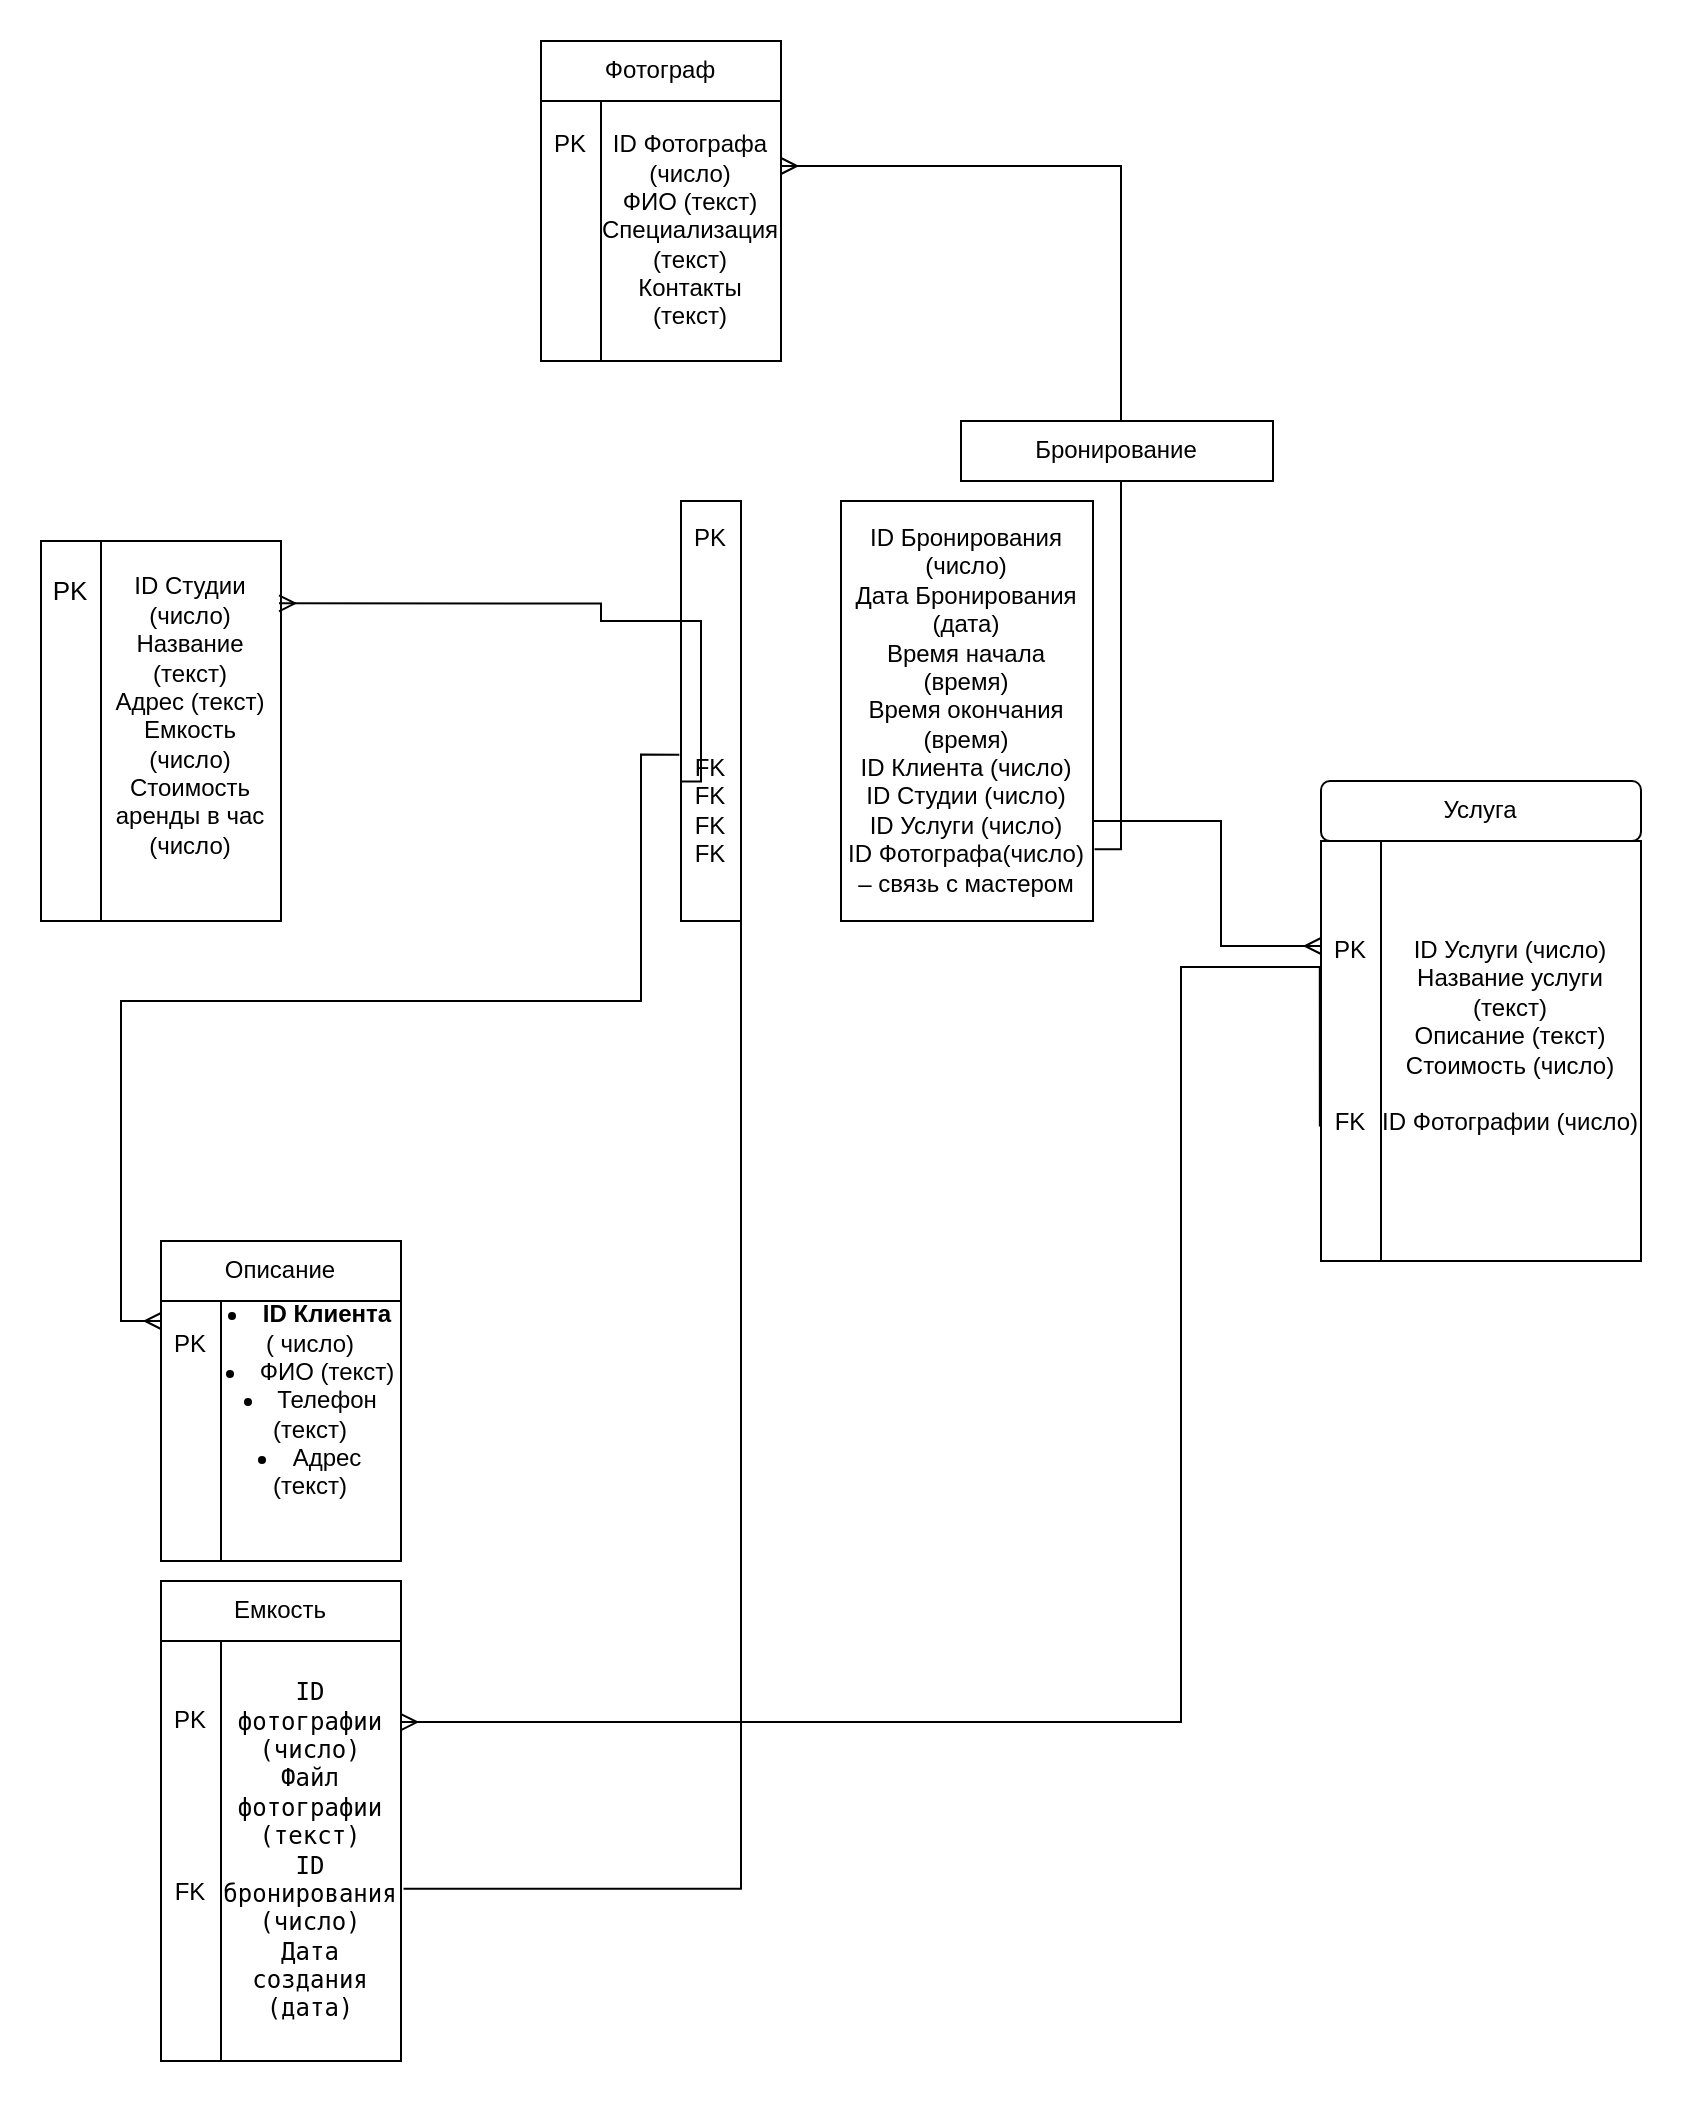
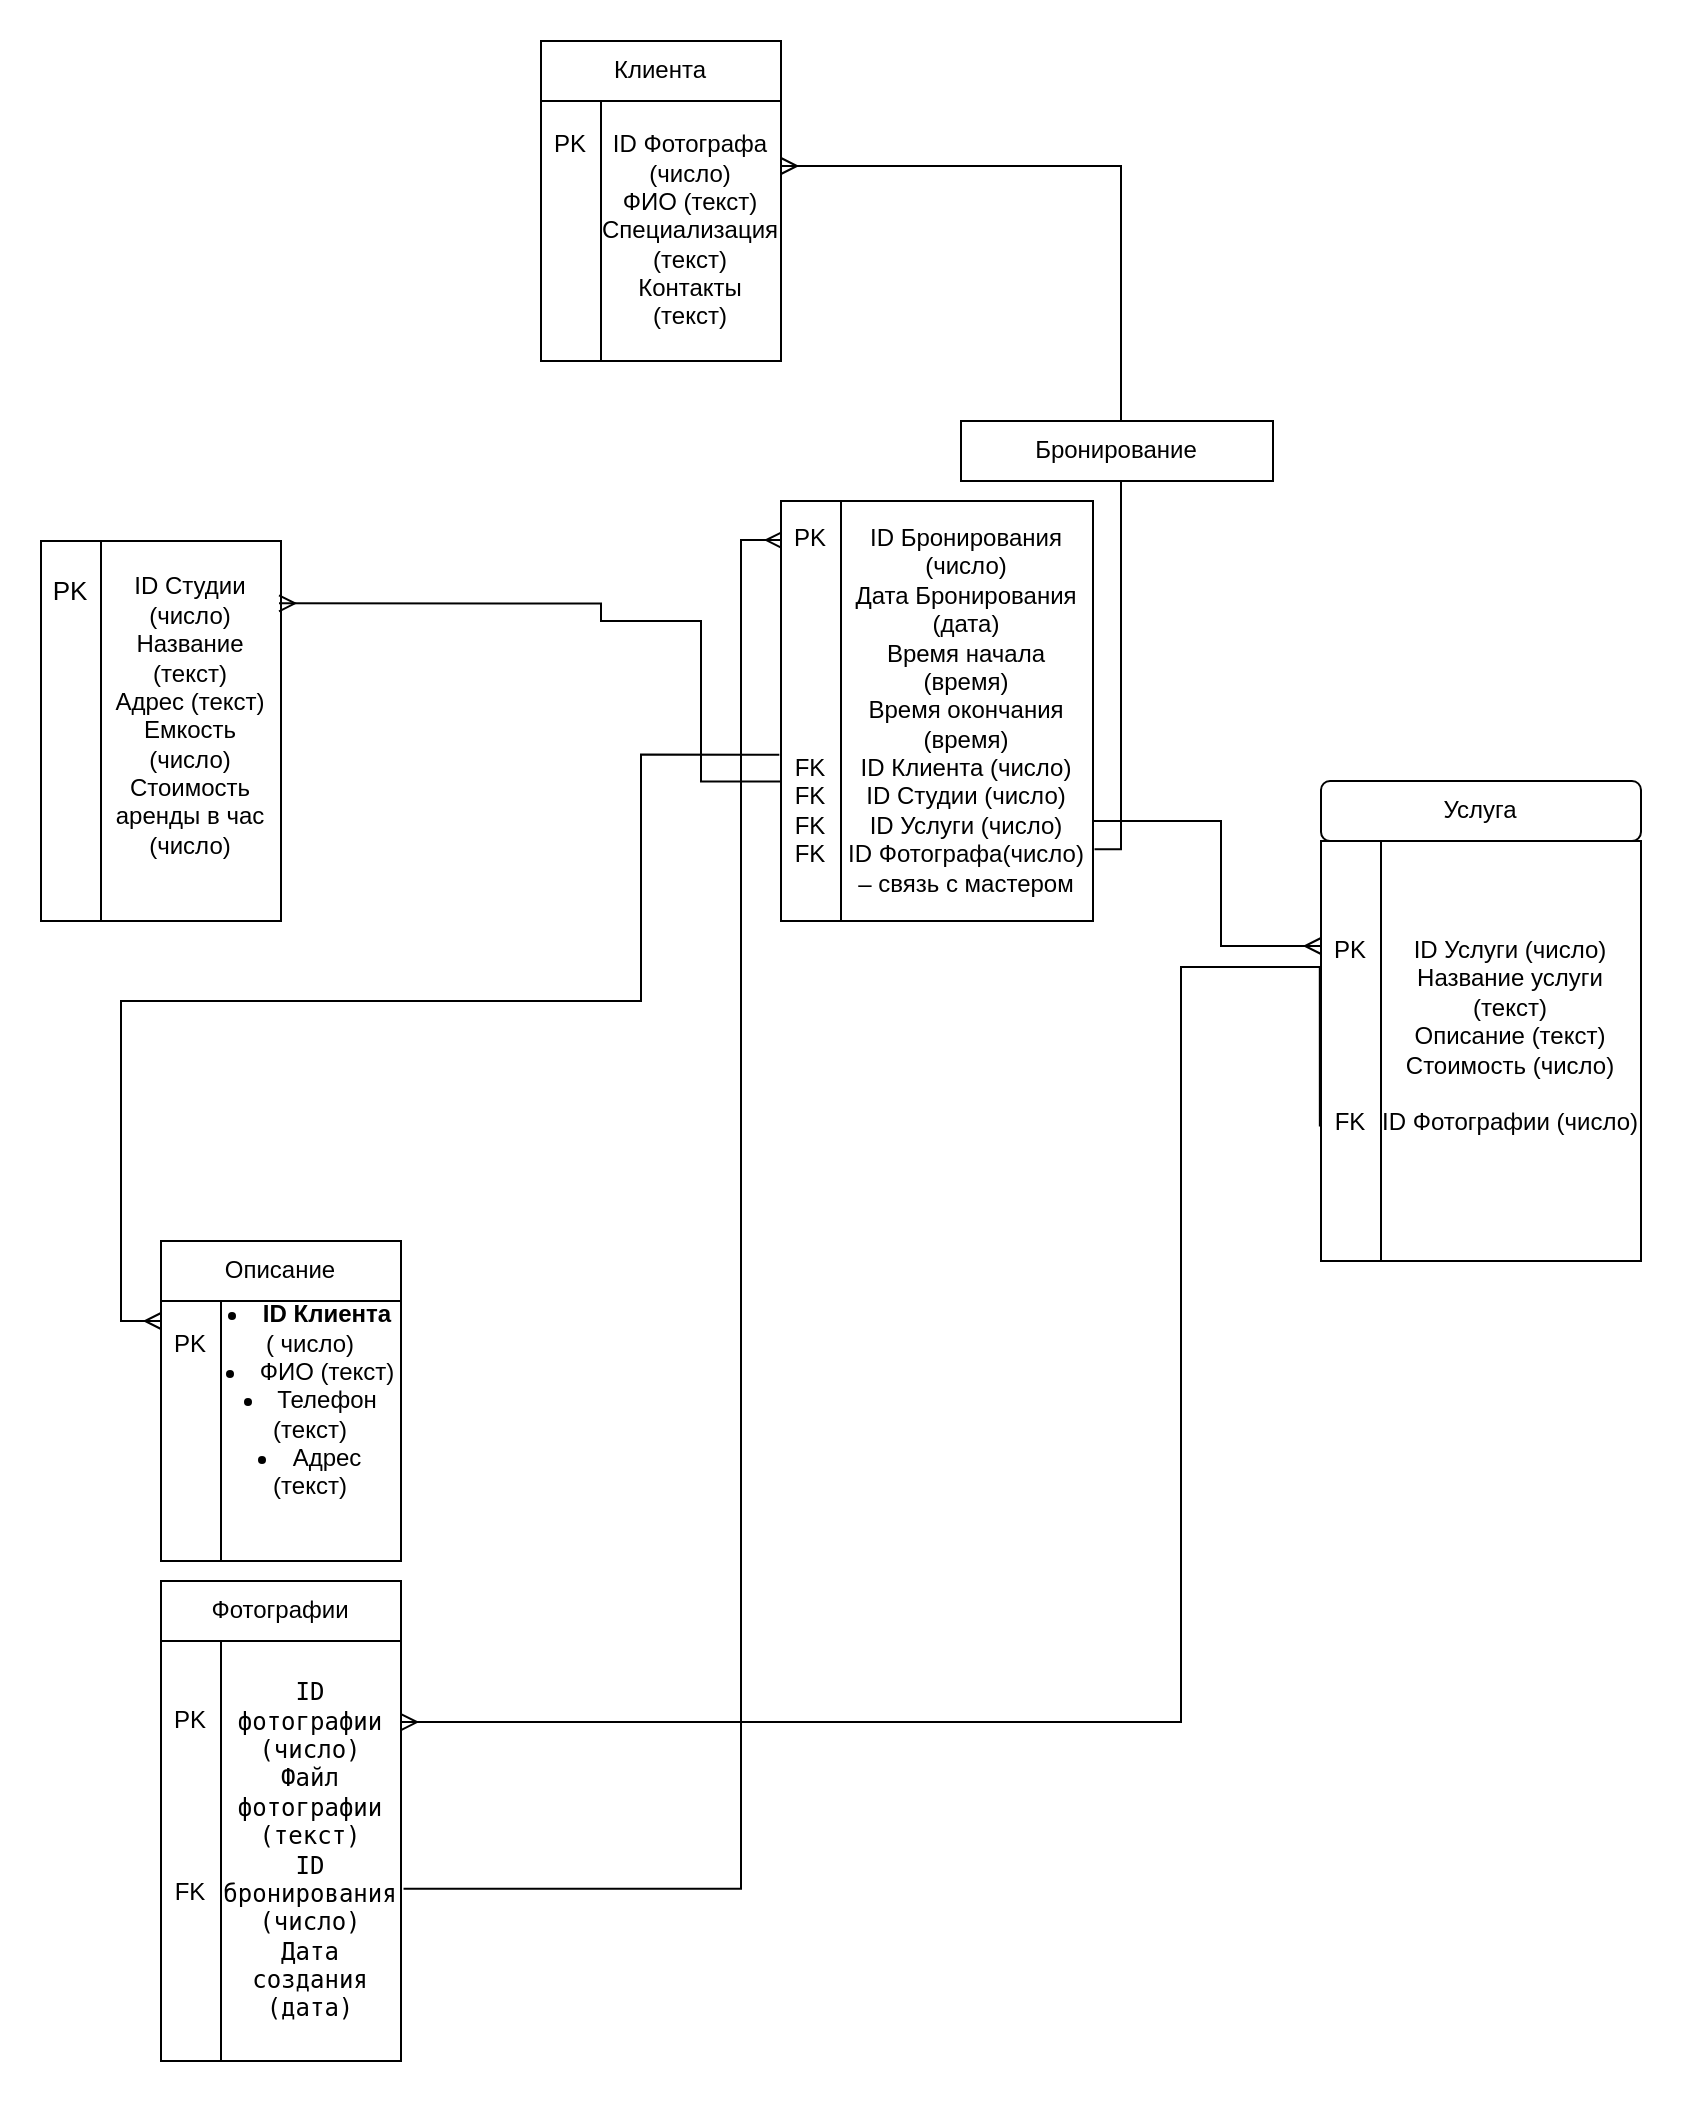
node "Фотограф": label "Фотограф" -> "Клиента"
node "PK FK FK FK FK": moved (711, 711) -> (811, 711)
node "Емкость": label "Емкость" -> "Фотографии"
